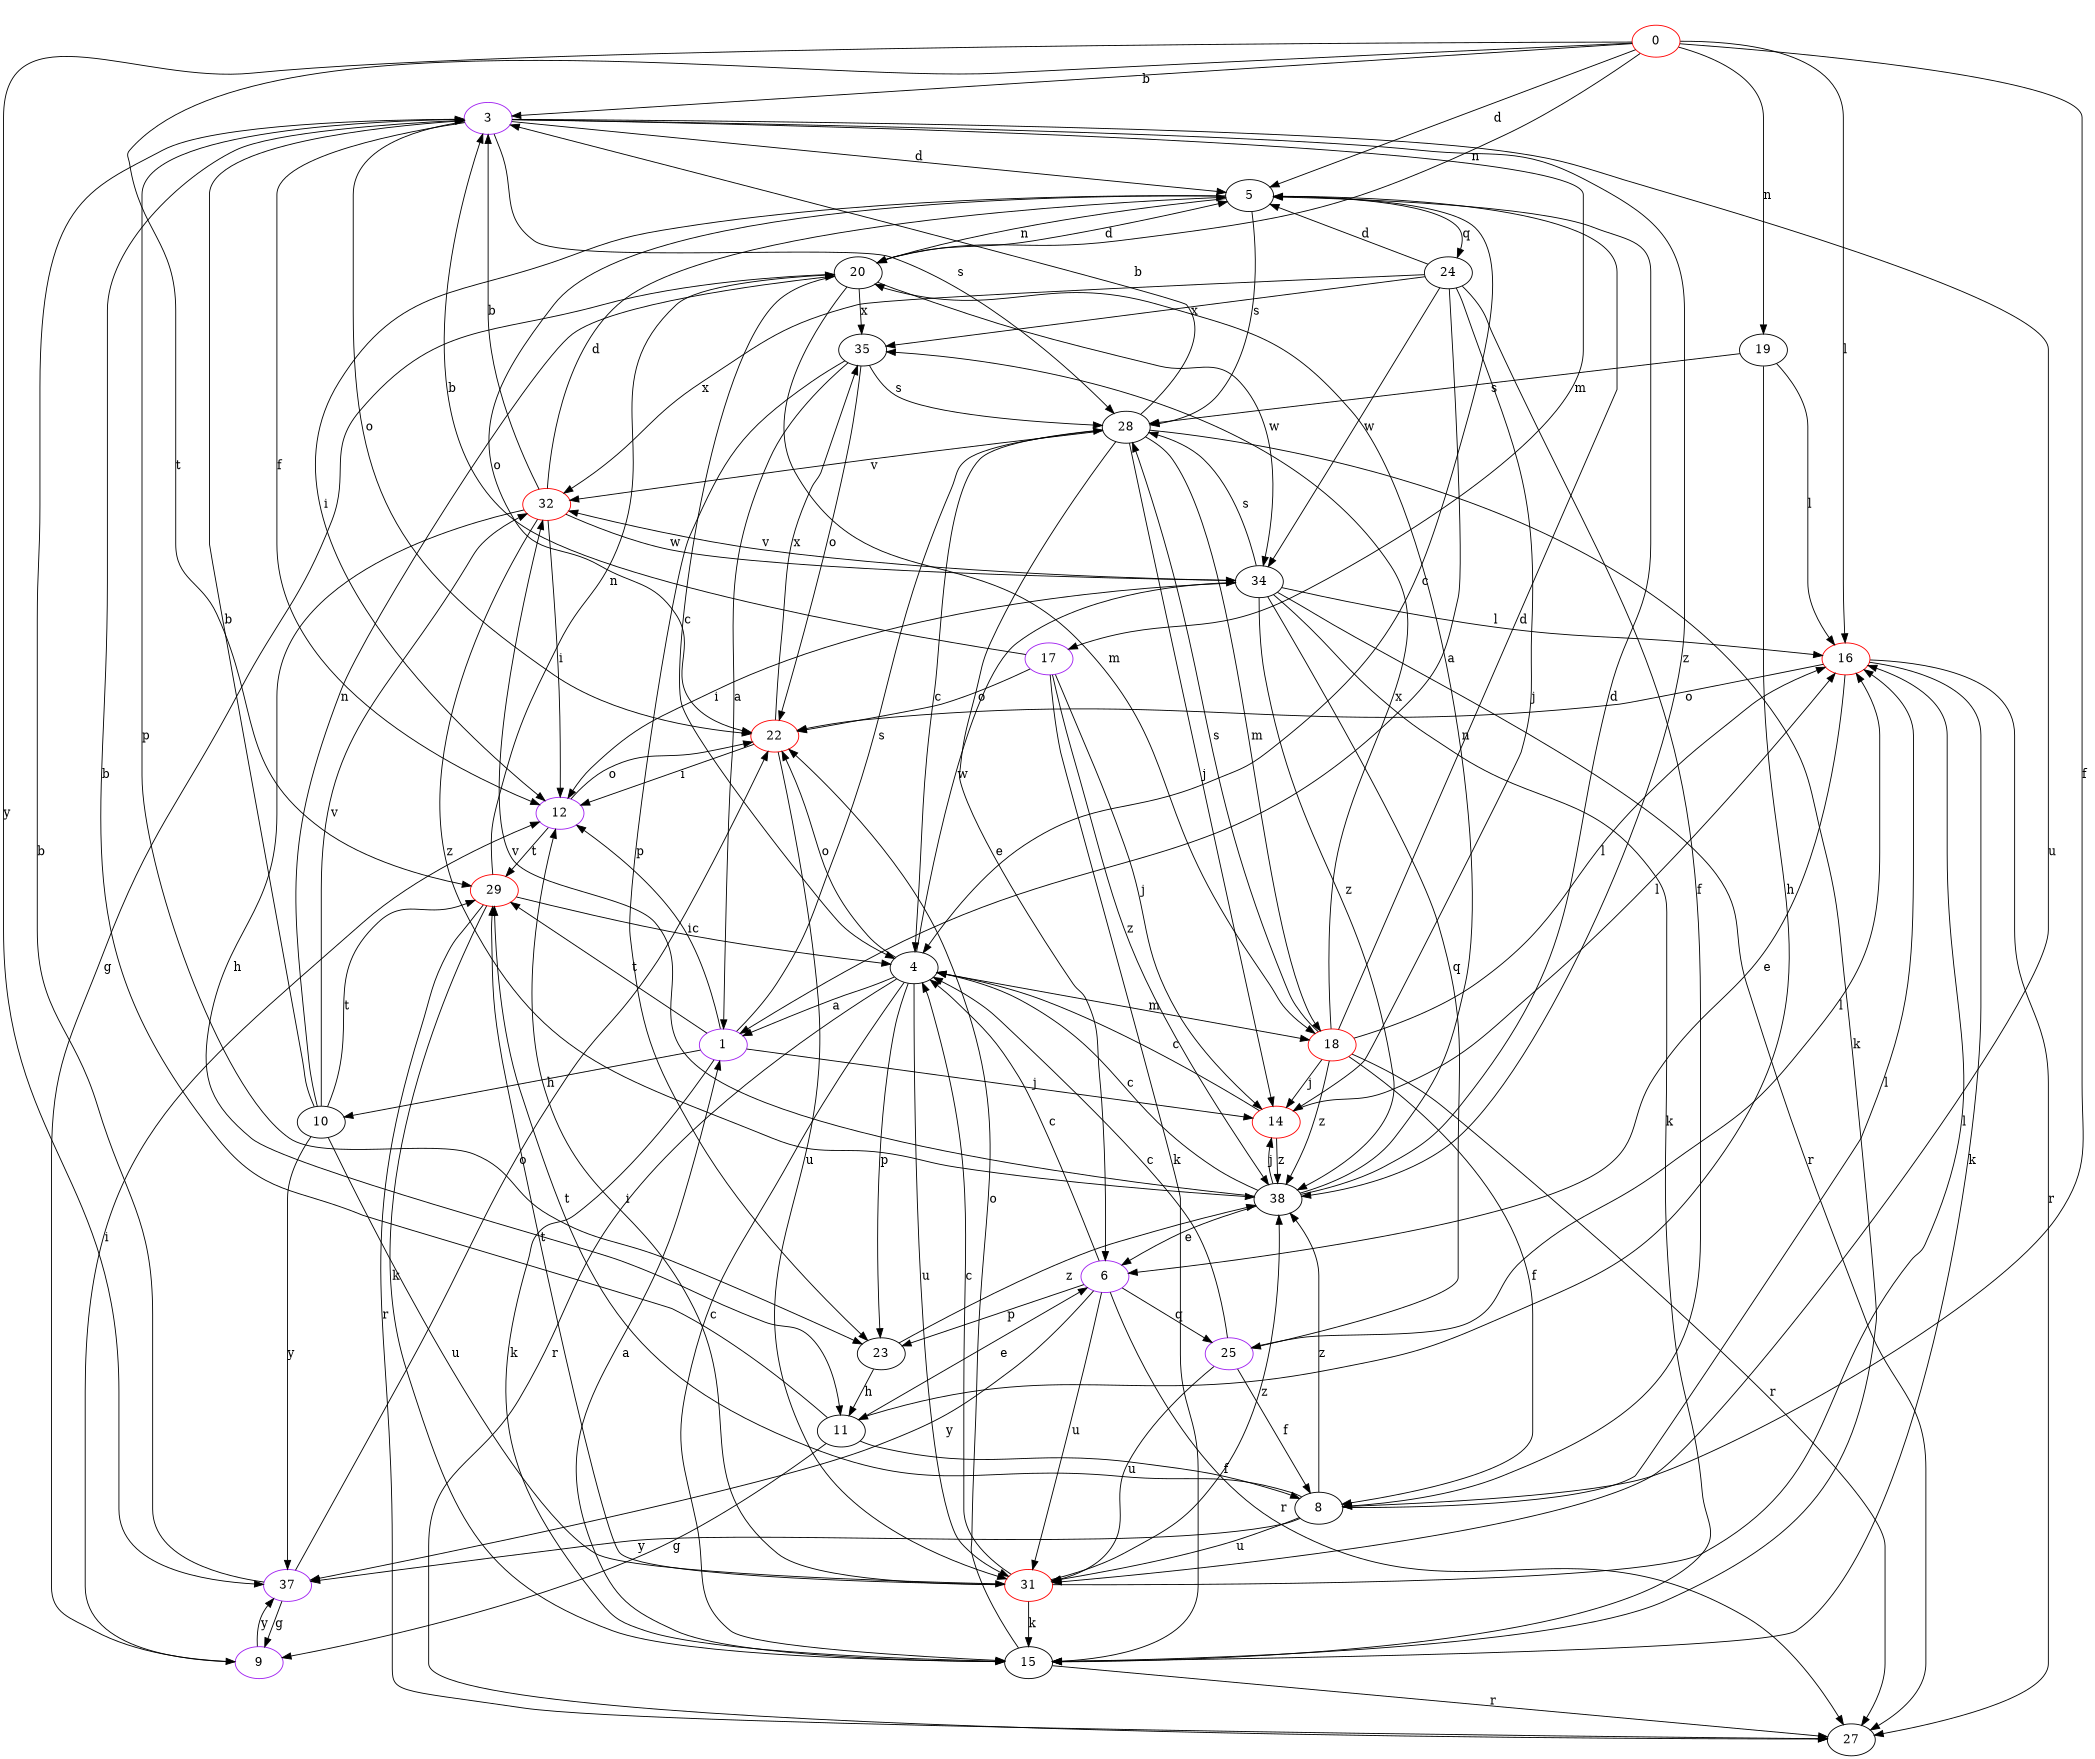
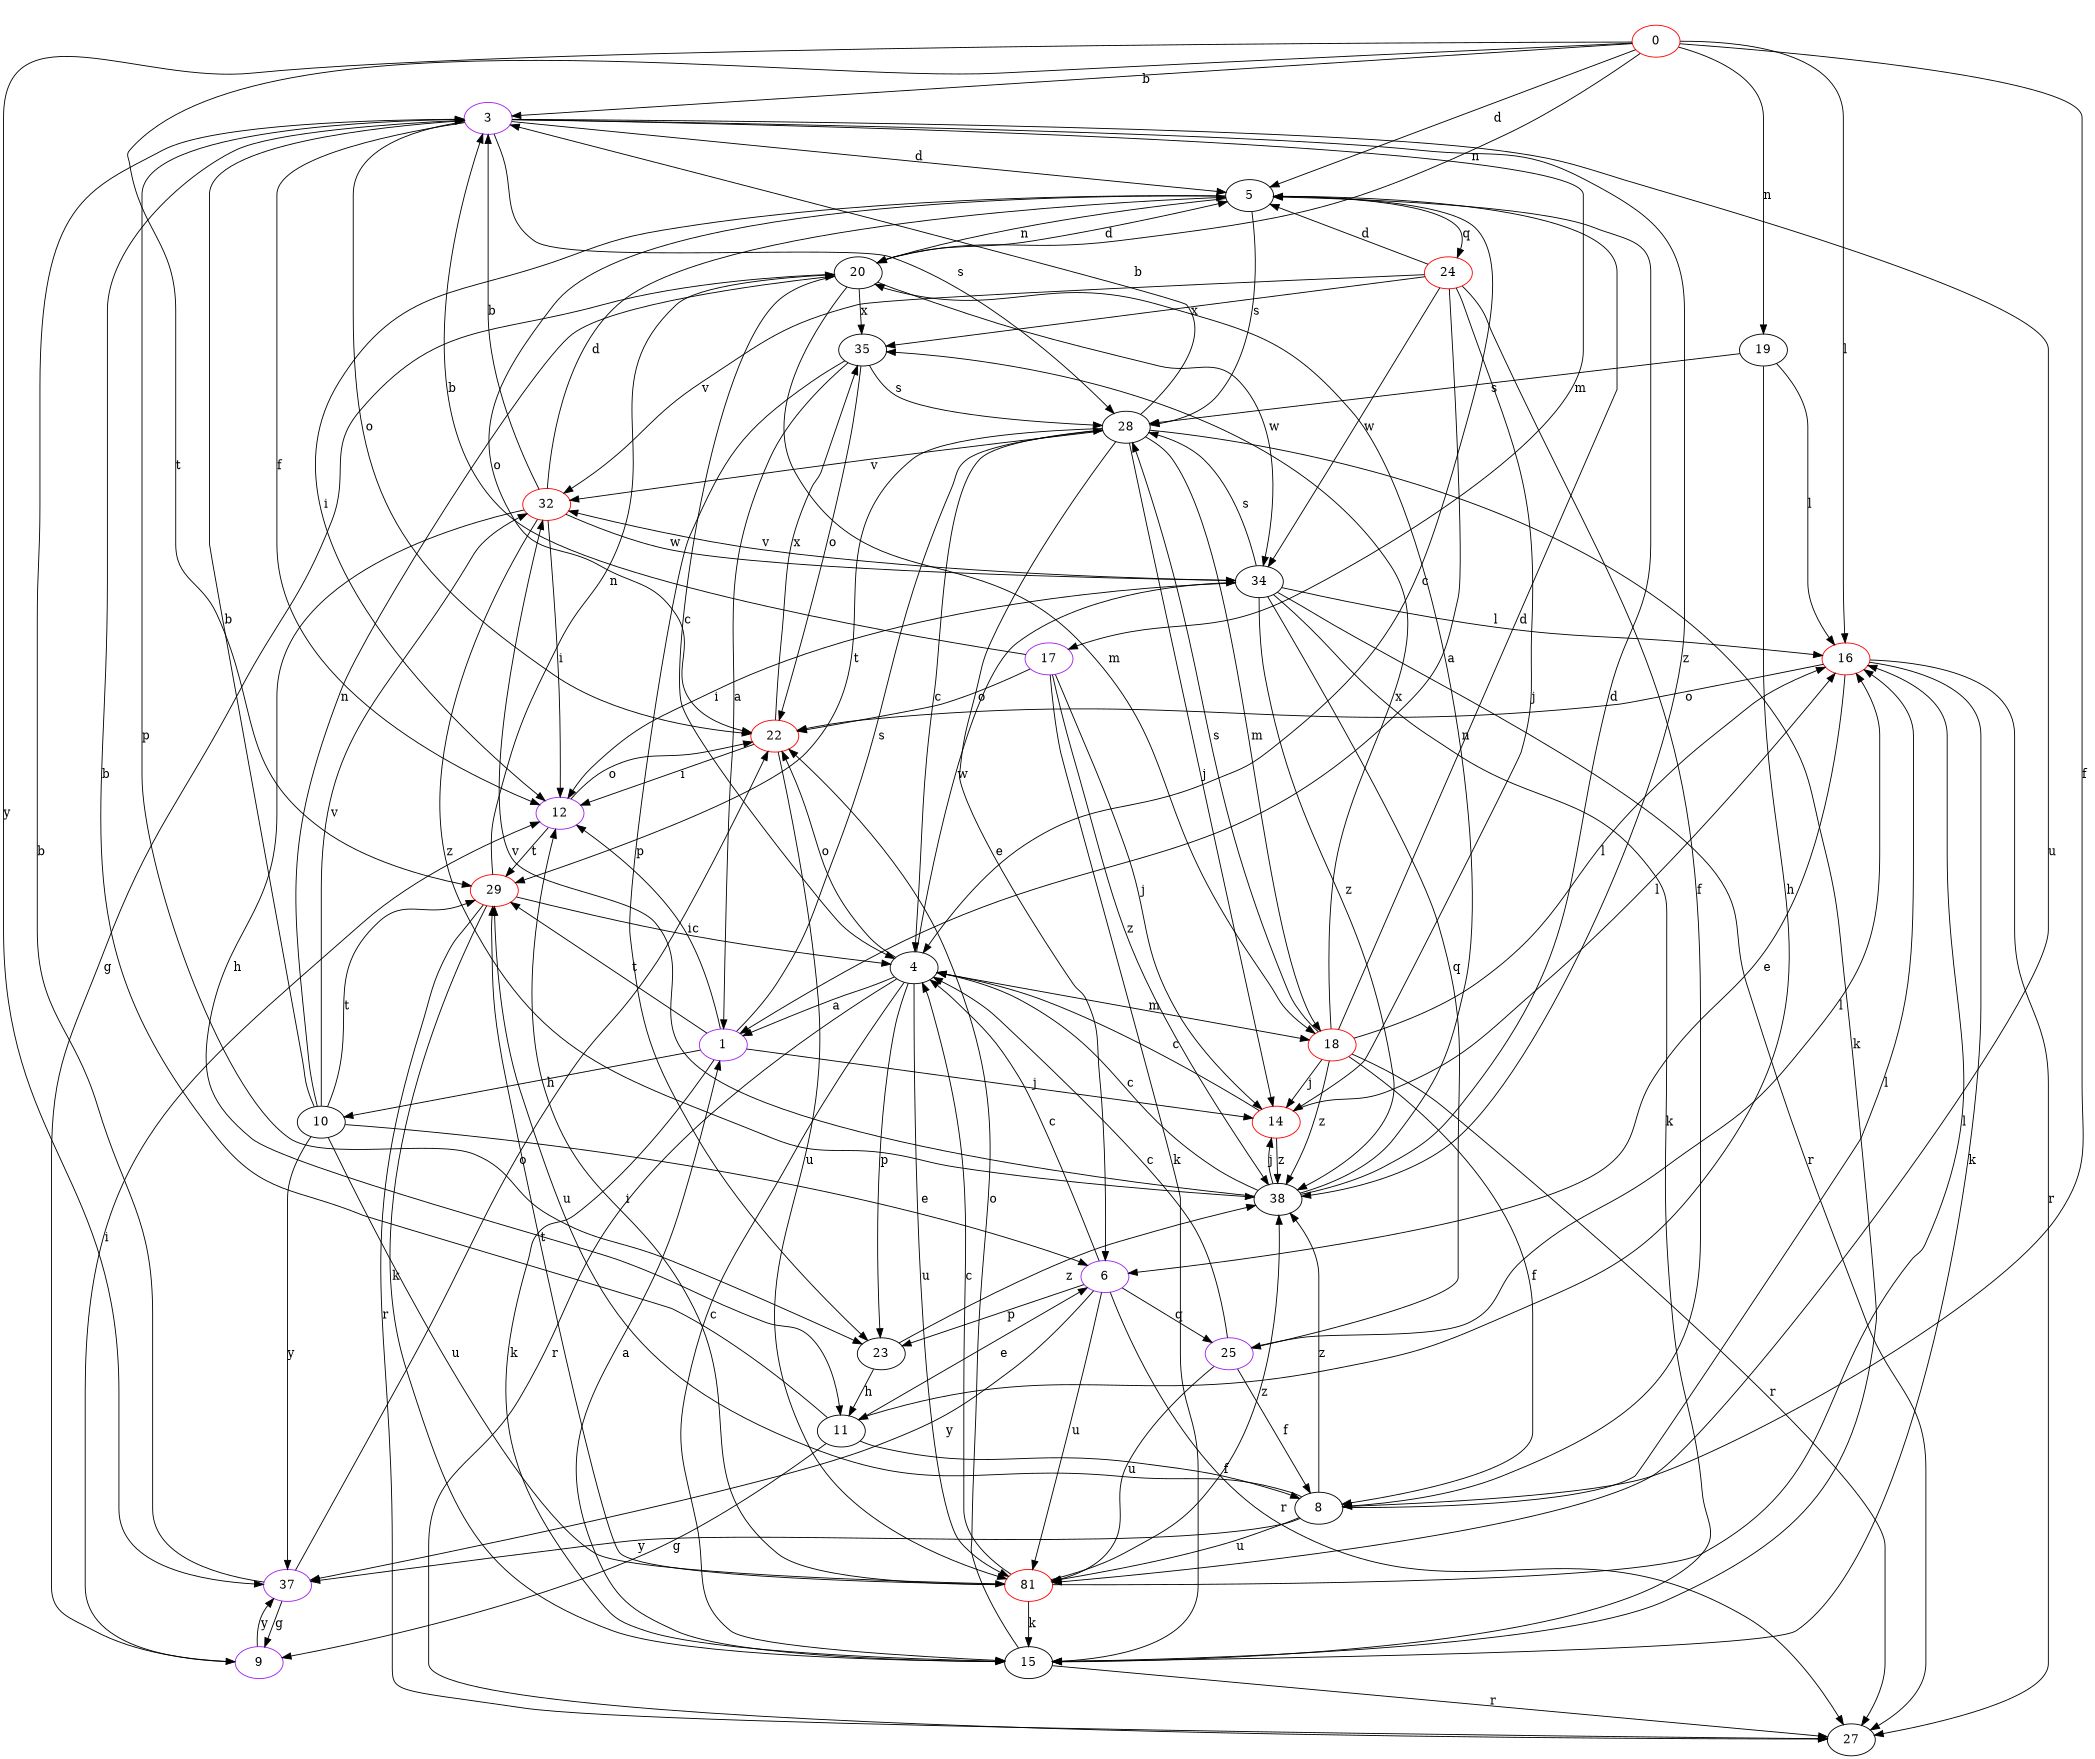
node "24": color black -> red
edge "24" -> "32": label "x" -> "v"
edge "28" -> "29": added, label "t"
edge "8" -> "29": label "t" -> "u"
edge "38" -> "6": now "10" -> "6"
node "31": label "31" -> "81"
